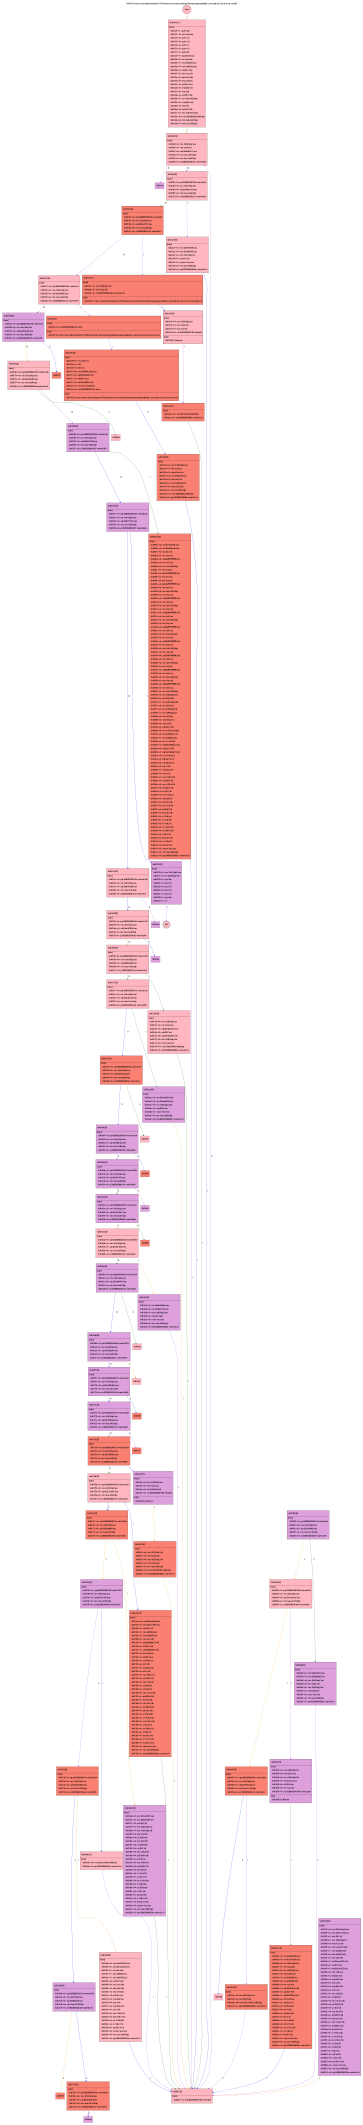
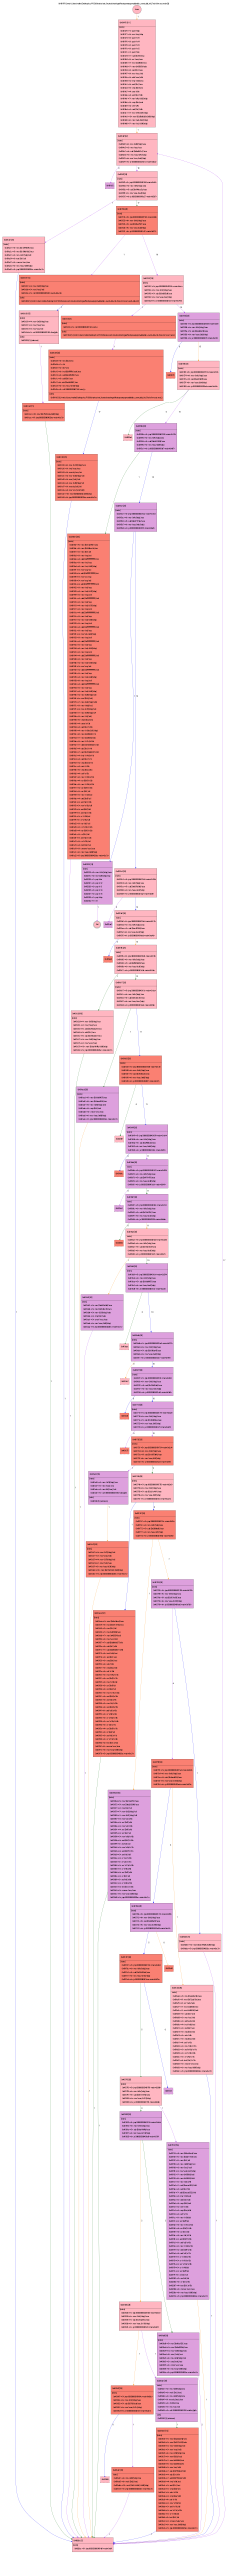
node "0x401ebd": fillcolor plum -> salmon
node "0x4017f3 [28]": added
